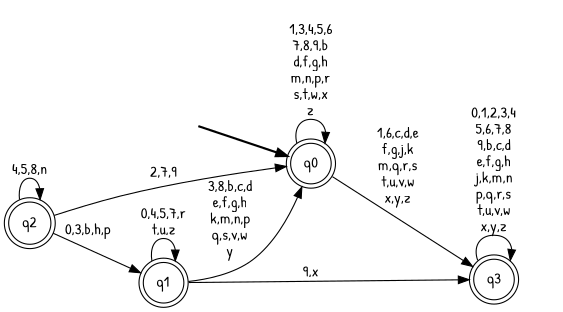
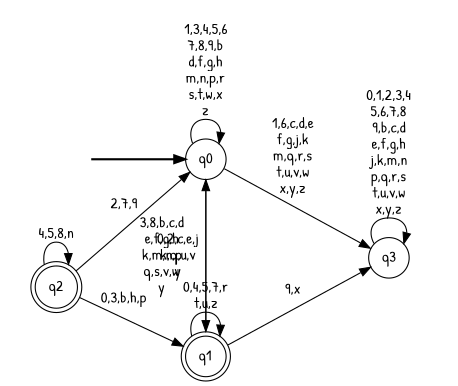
node "q0": shape doublecircle -> circle
edge "q0" -> "q1": added, label "0,2,c,e,j k,q,u,v y"
node "q3": shape doublecircle -> circle
